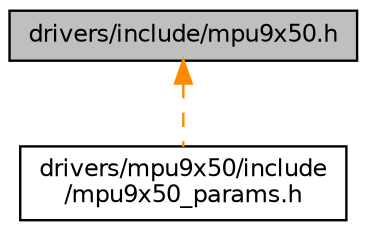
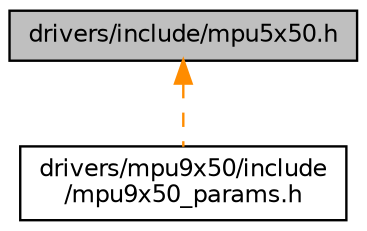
node "drivers/include/mpu9x50.h": label "drivers/include/mpu9x50.h" -> "drivers/include/mpu5x50.h"
